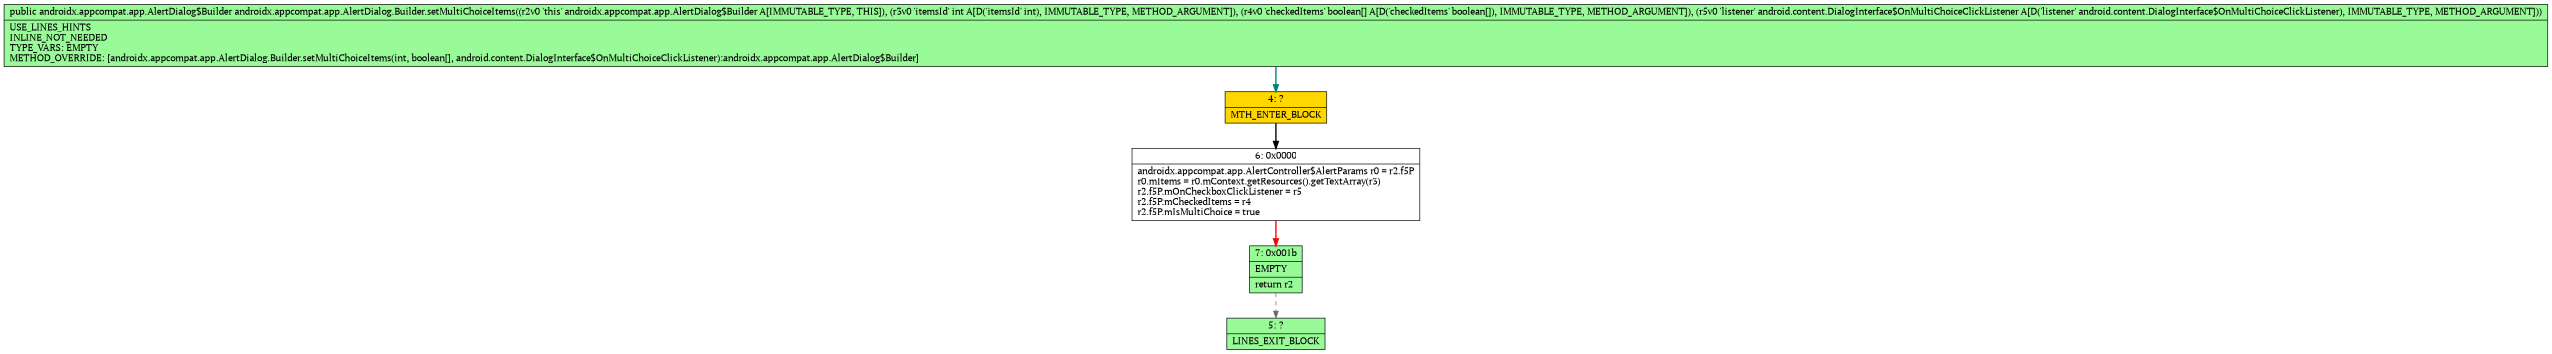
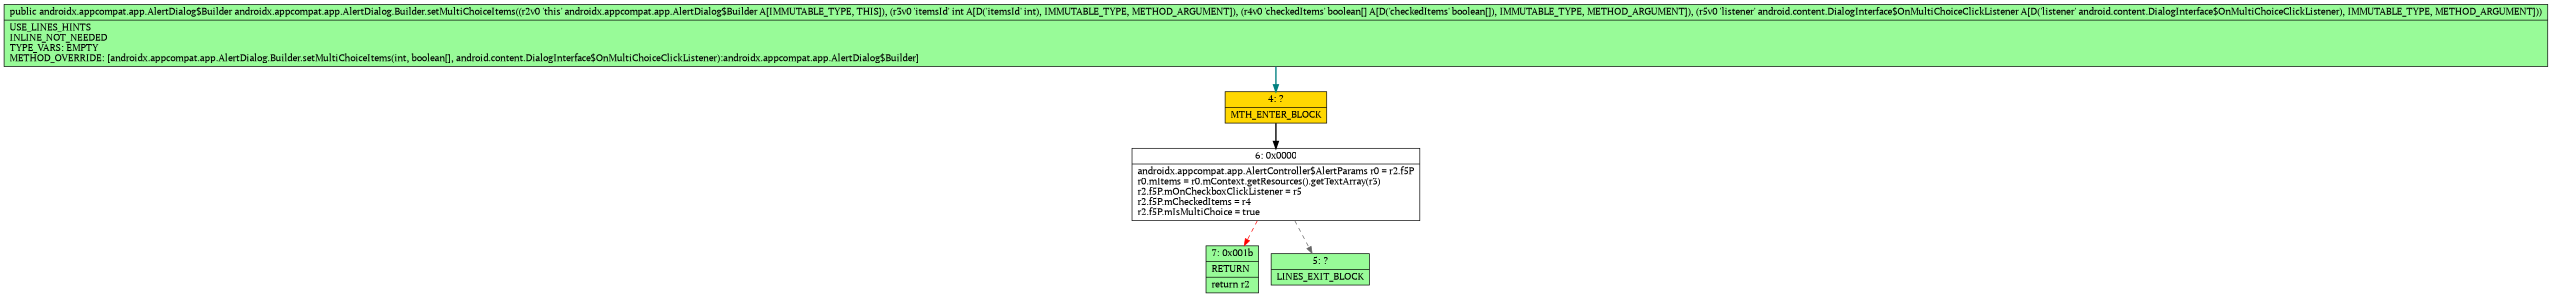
edge "6: 0x0000" -> "7: 0x001b": style bold -> dashed
node "7: 0x001b": text "EMPTY" -> "RETURN"
edge "7: 0x001b" -> "5: ?": now "6: 0x0000" -> "5: ?"
